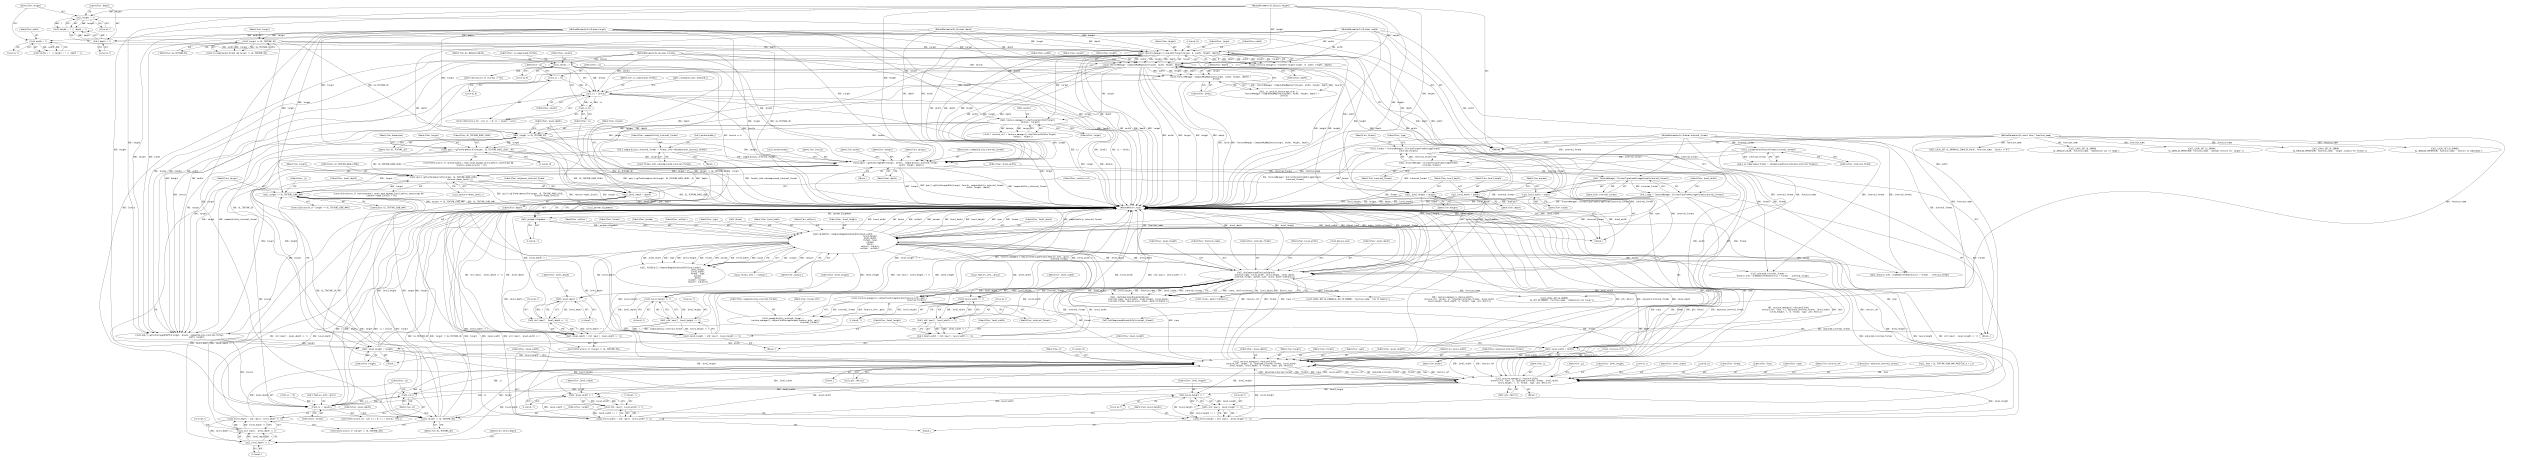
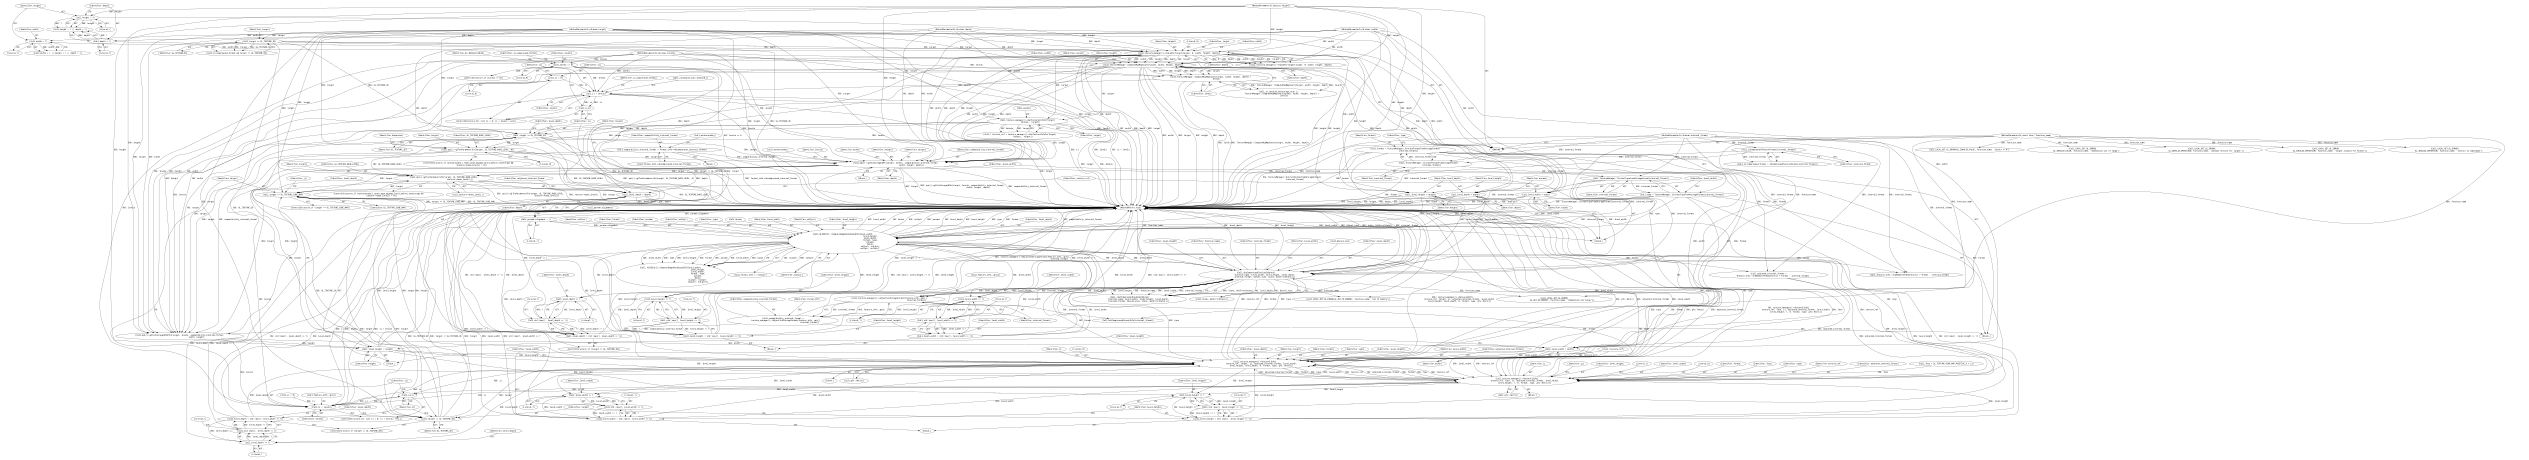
edge "(MethodReturn,void)" -> "(Call,params.alignment = 1)": reversed
